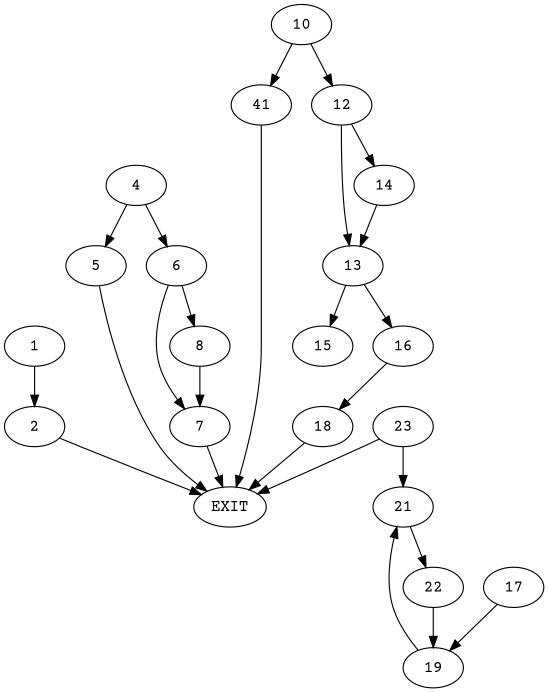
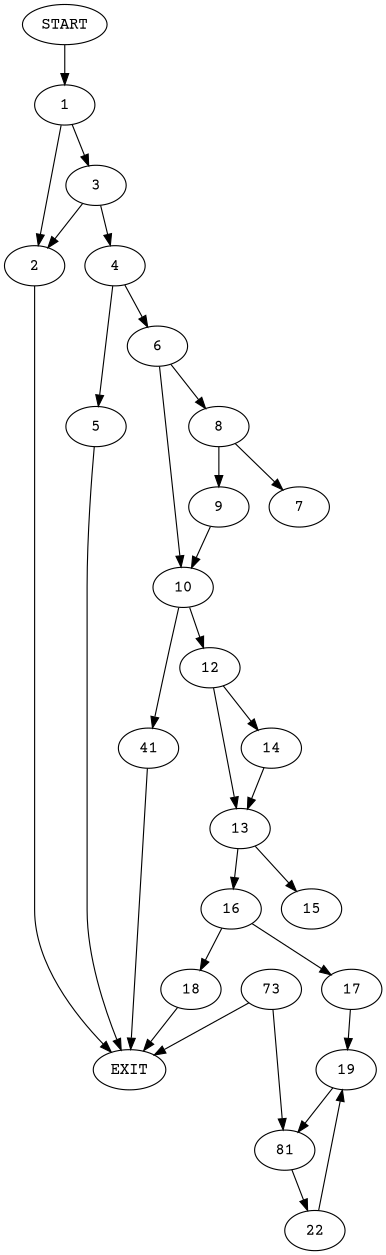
node "START": added
node "3": added
edge "6" -> "7": now "6" -> "10"
node "23": label "23" -> "73"
edge "7" -> "EXIT": removed
node "9": added
node "21": label "21" -> "81"
edge "16" -> "17": added
